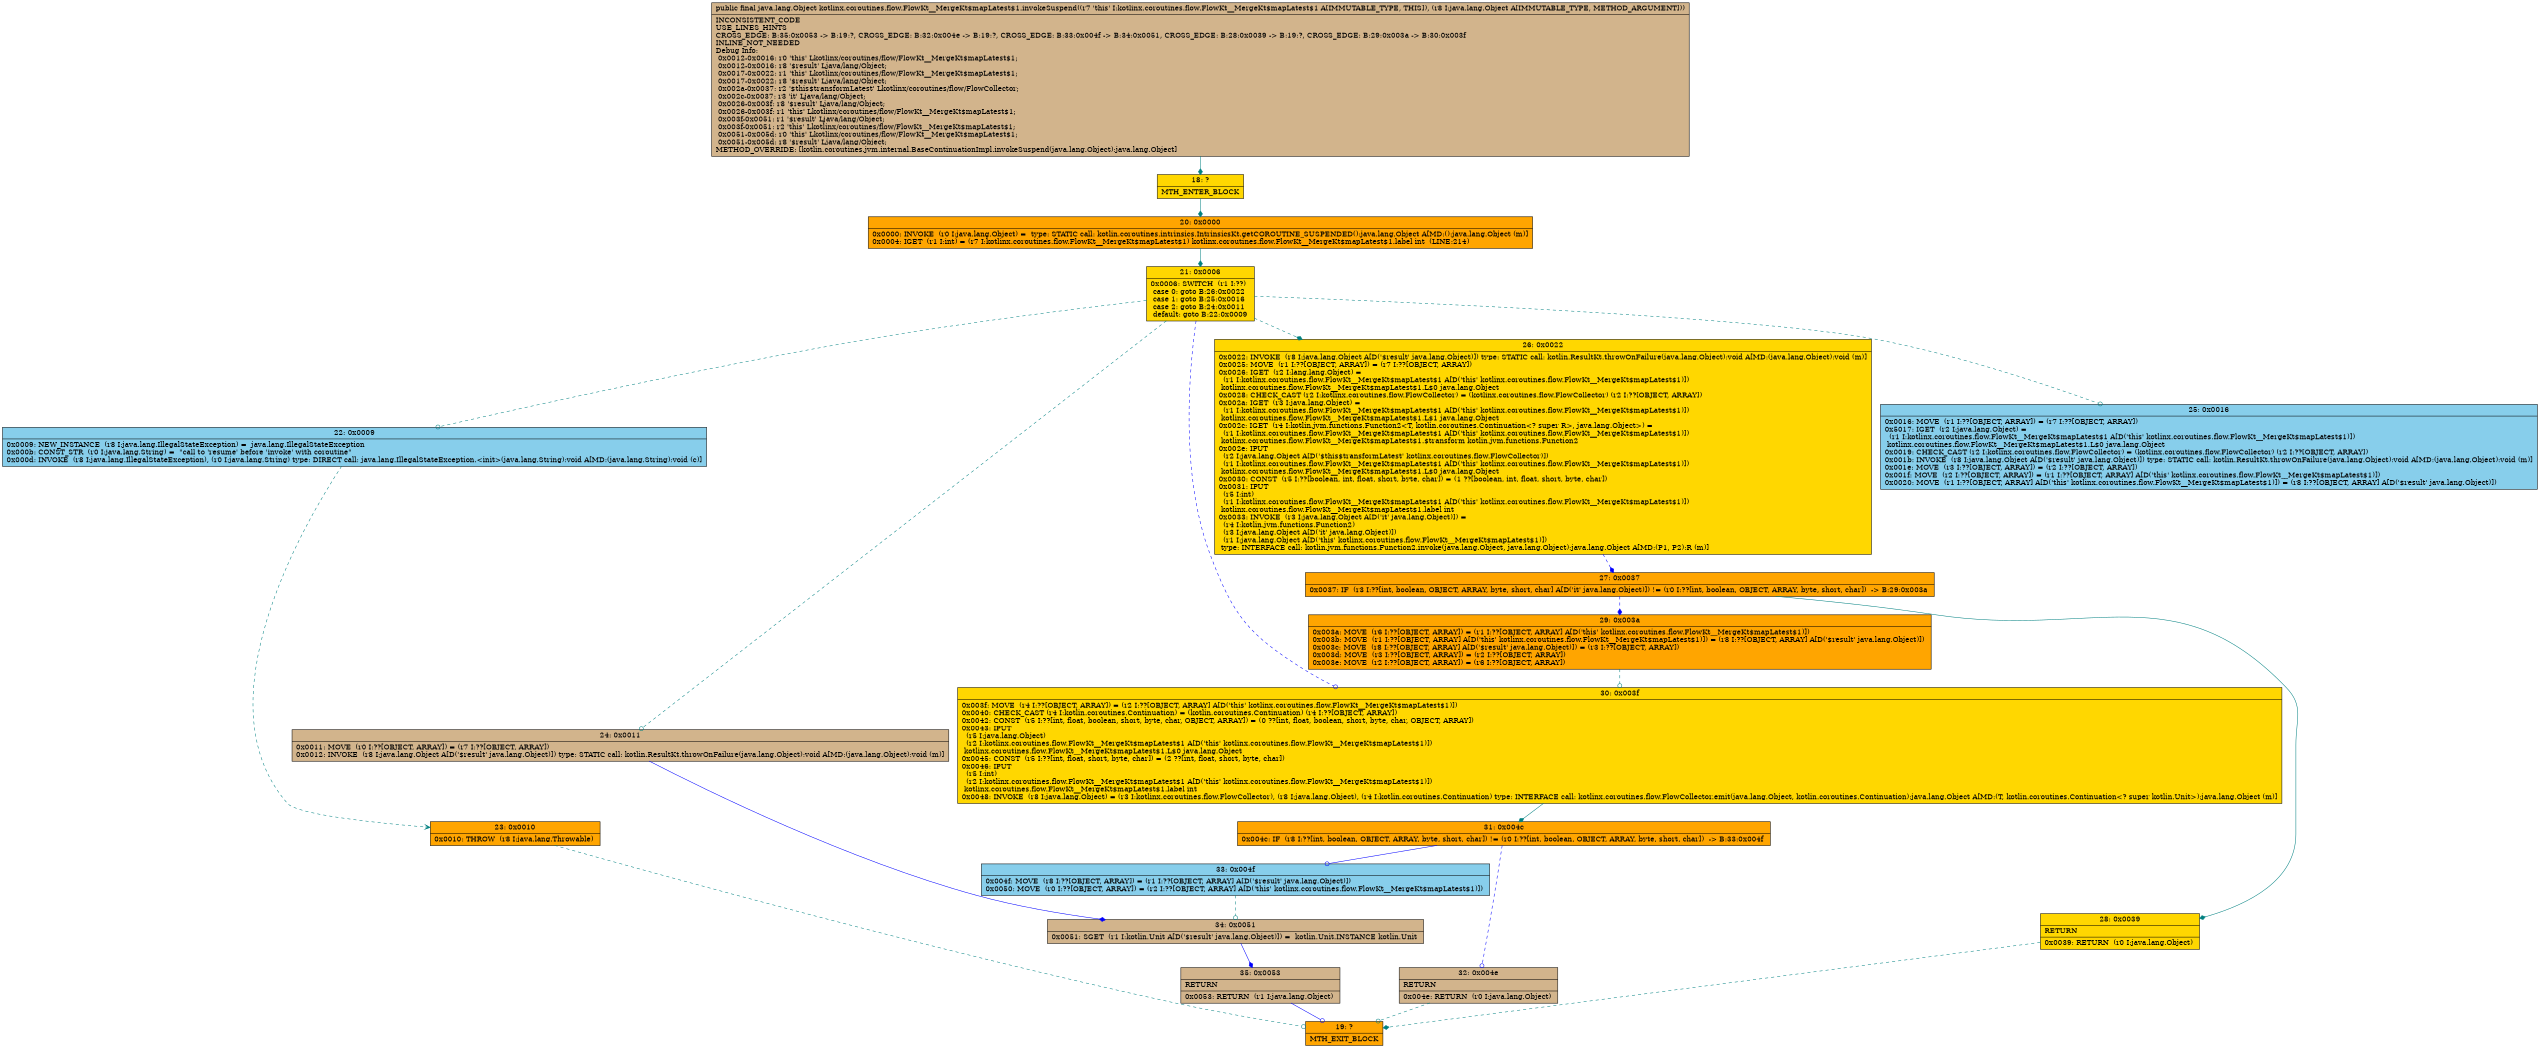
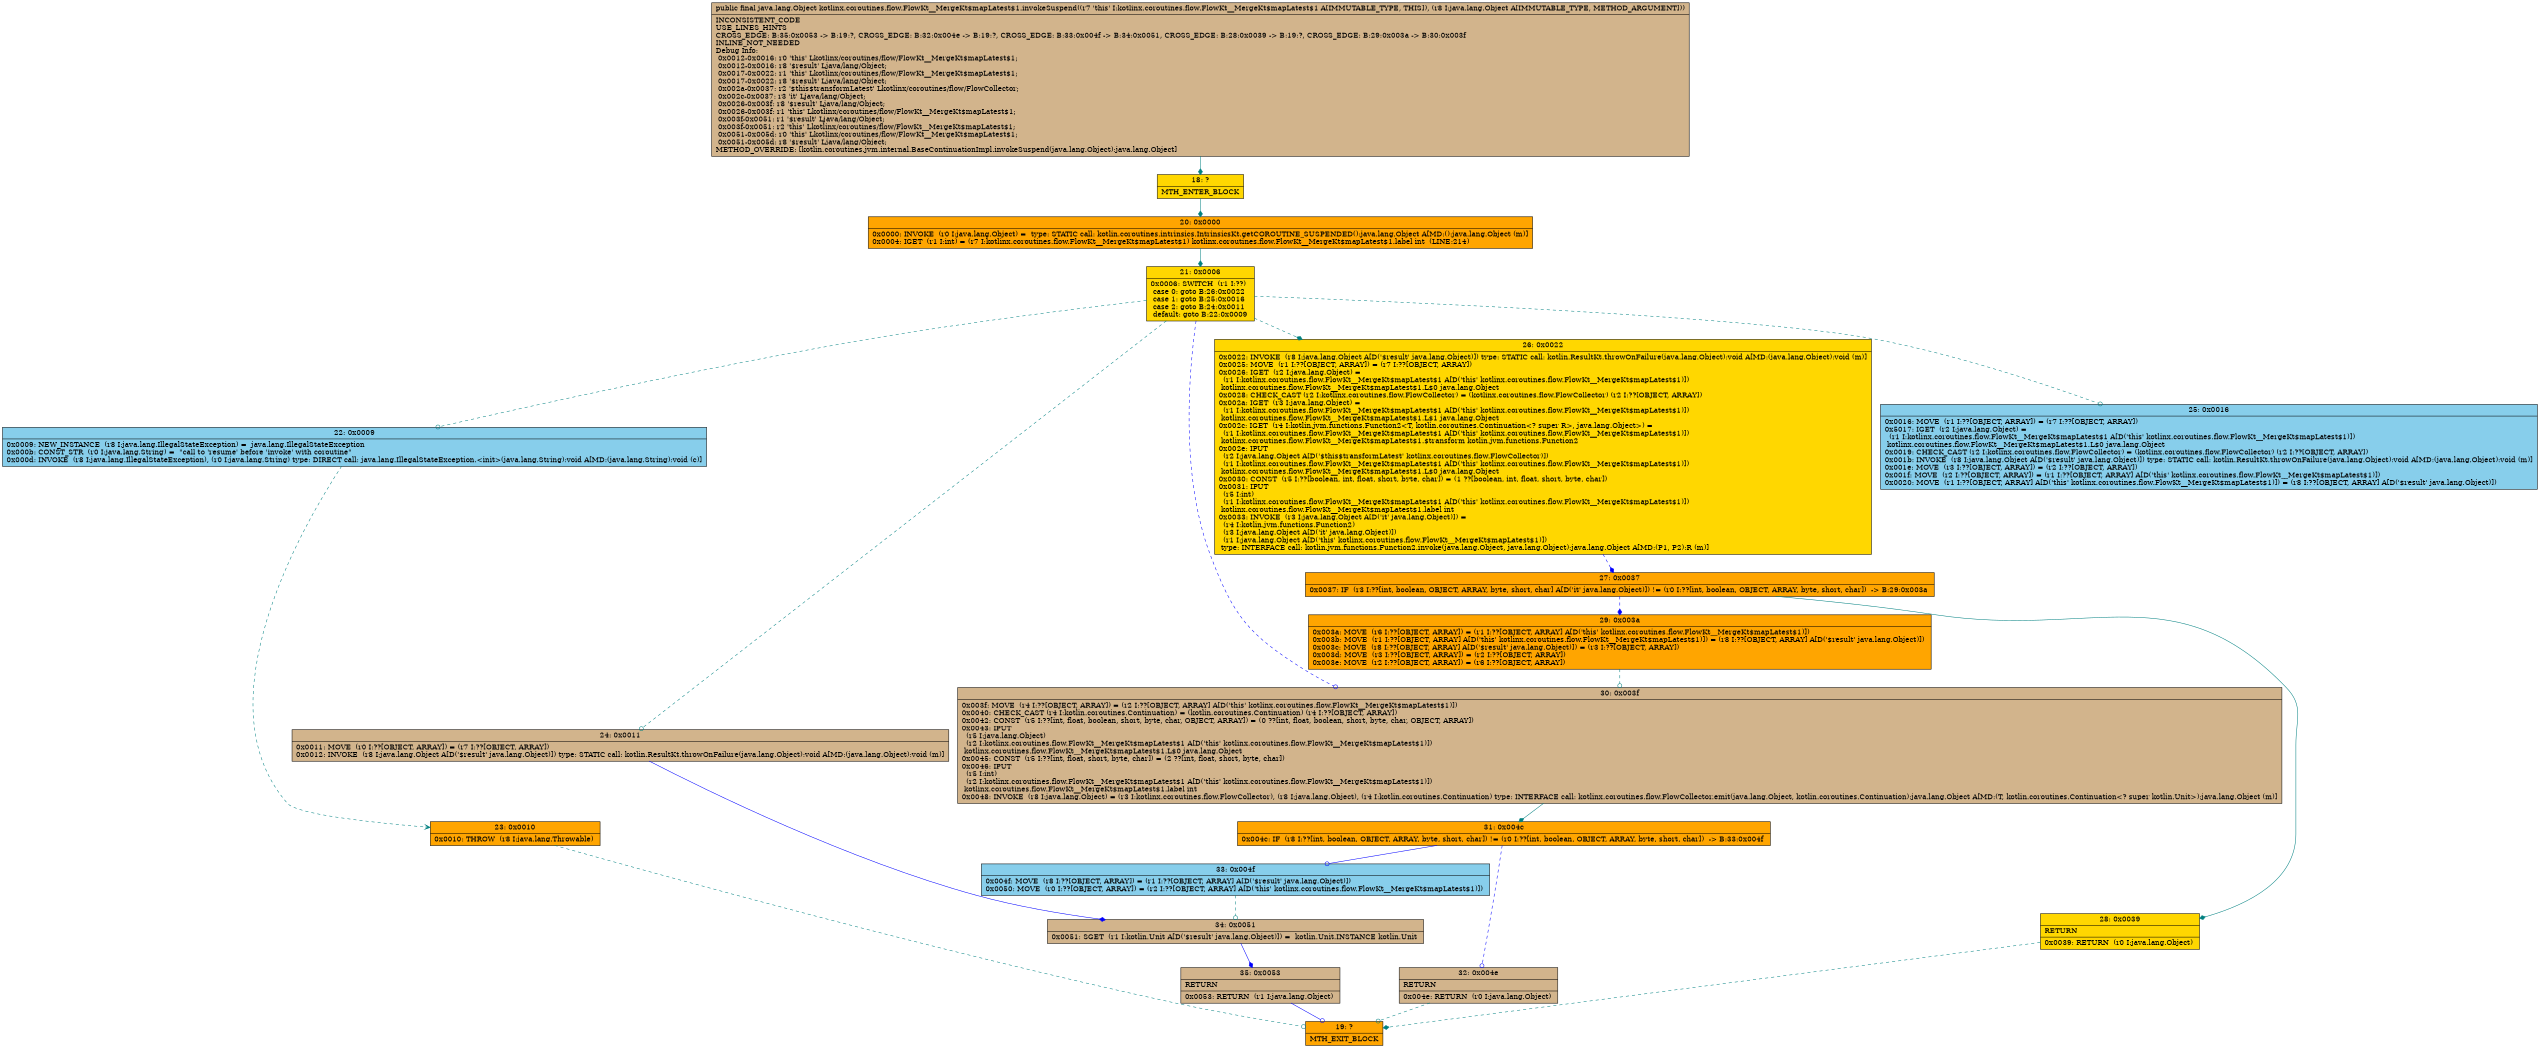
node "26: 0x0022": text "0x0026: IGET  (r2 I:lang.lang.Object) =" -> "0x0026: IGET  (r2 I:java.lang.Object) ="
node "30: 0x003f": fillcolor gold -> tan
